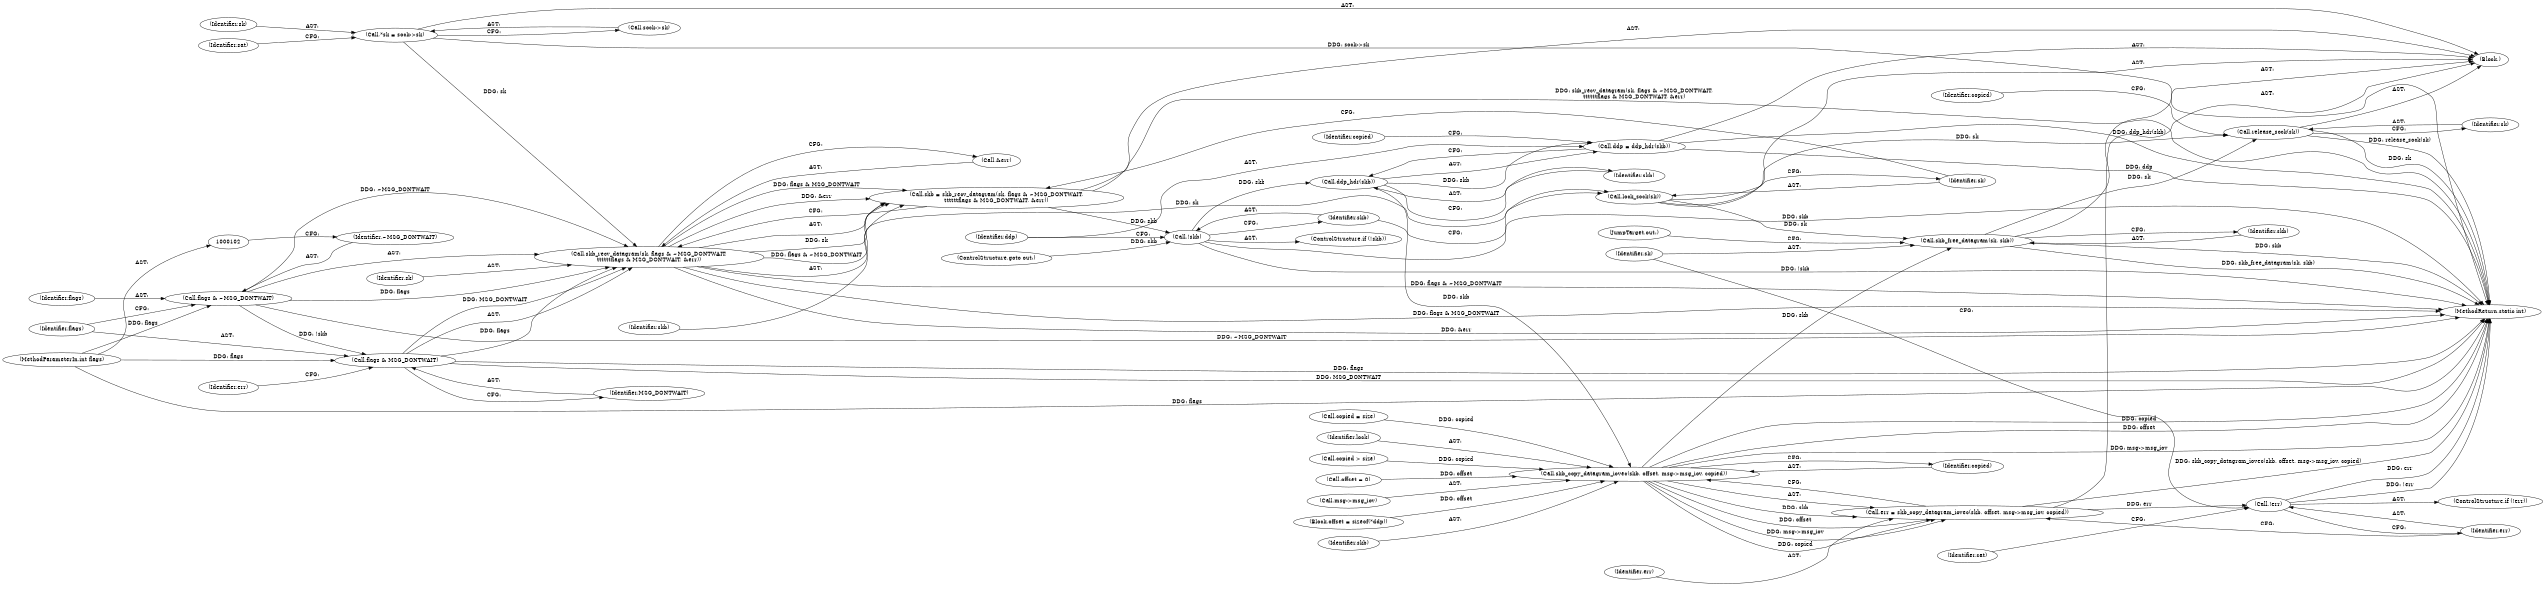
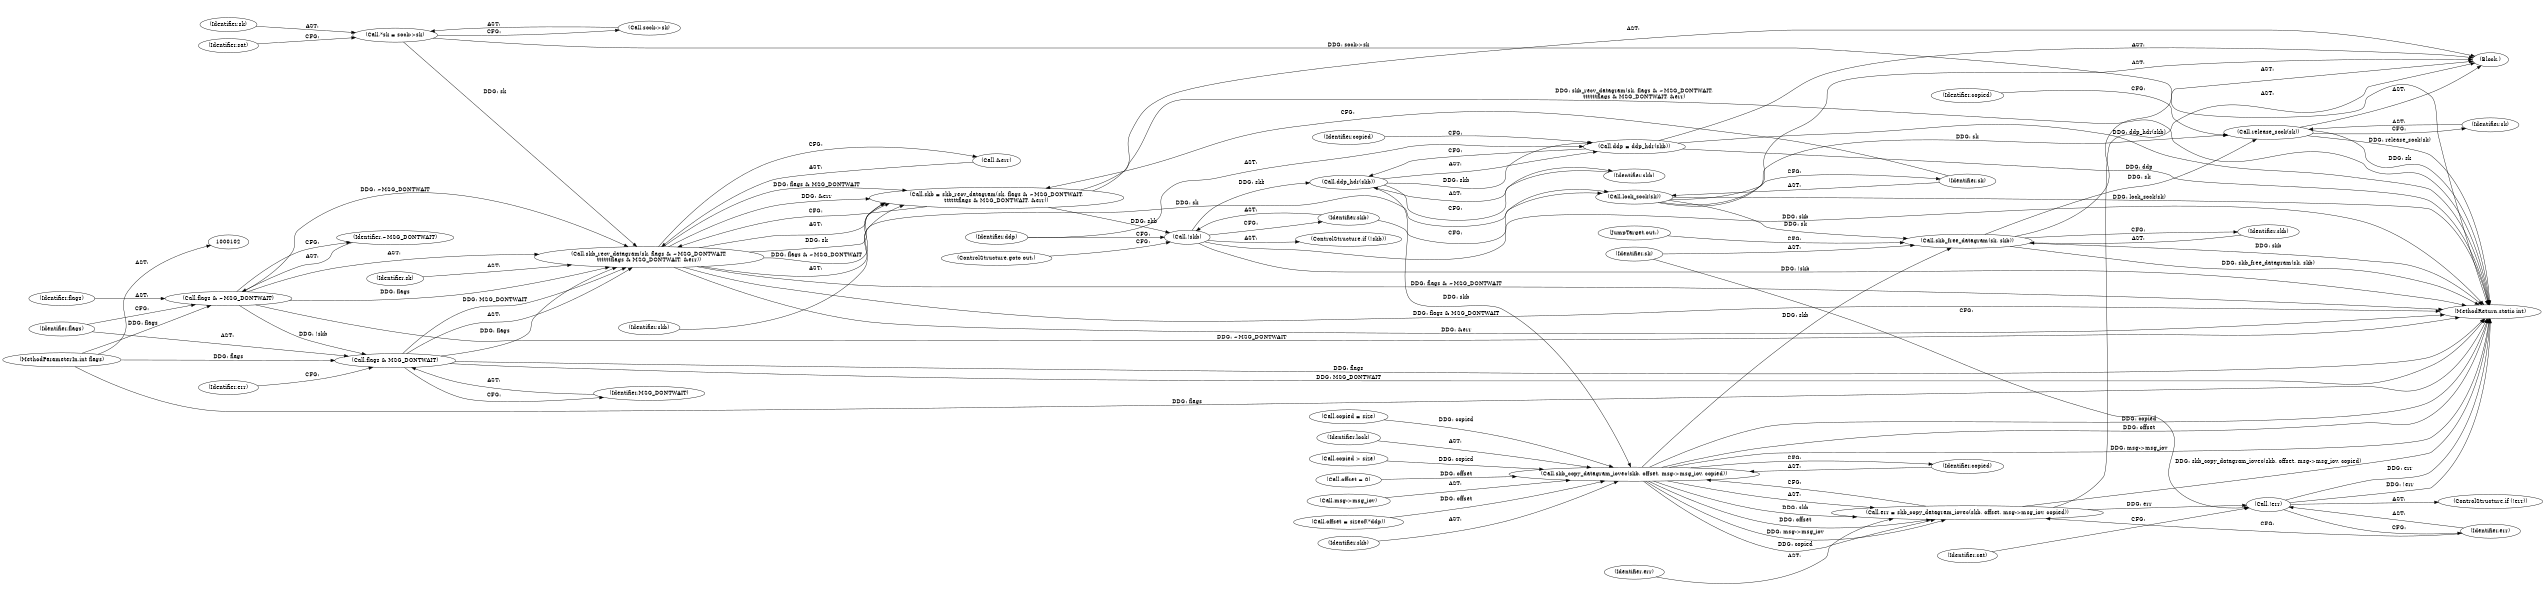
edge "(Call,*sk = sock->sk)" -> "(Block,)": removed, label "AST:"
edge "(Call,lock_sock(sk))" -> "(MethodReturn,static int)": added, label "DDG: lock_sock(sk)"
edge "1000102" -> "(Identifier,~MSG_DONTWAIT)": now "(Call,flags & ~MSG_DONTWAIT)" -> "(Identifier,~MSG_DONTWAIT)"
edge "(ControlStructure,goto out;)" -> "(Call,!skb)": label "DDG: skb" -> "CFG: "
node "(Block,offset = sizeof(*ddp))": label "(Block,offset = sizeof(*ddp))" -> "(Call,offset = sizeof(*ddp))"
